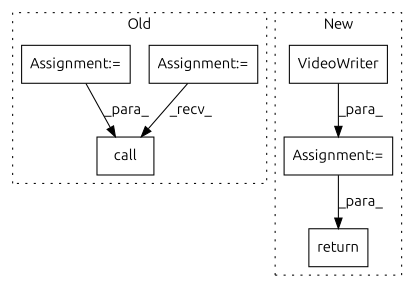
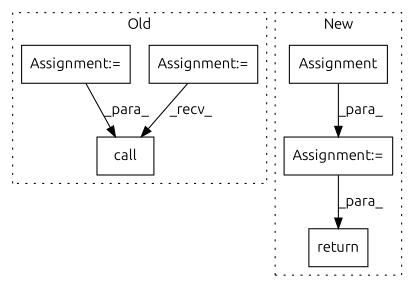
node "VideoWriter": label "VideoWriter" -> "Assignment"
